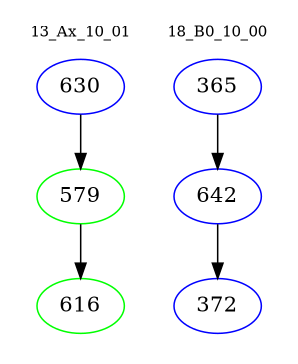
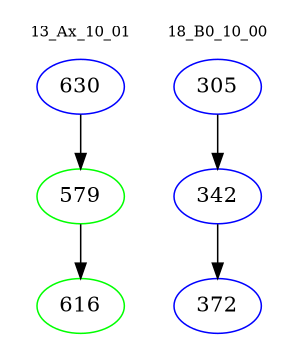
node "365": label "365" -> "305"
node "642": label "642" -> "342"
